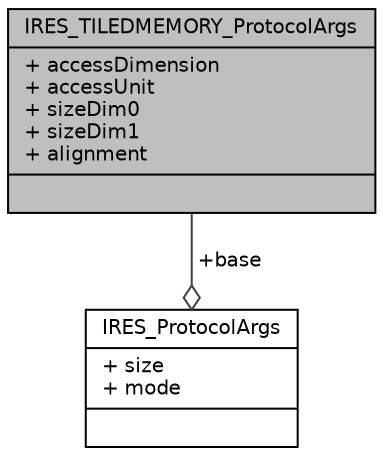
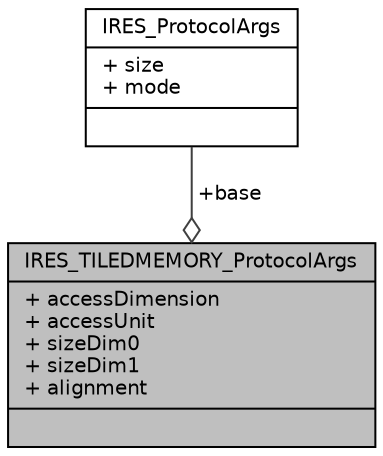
edge "IRES_TILEDMEMORY_ProtocolArgs" -> "IRES_ProtocolArgs": reversed
